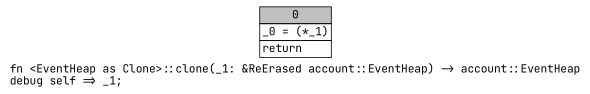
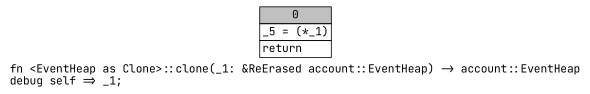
node "0": text "_0 = (*_1)" -> "_5 = (*_1)"
